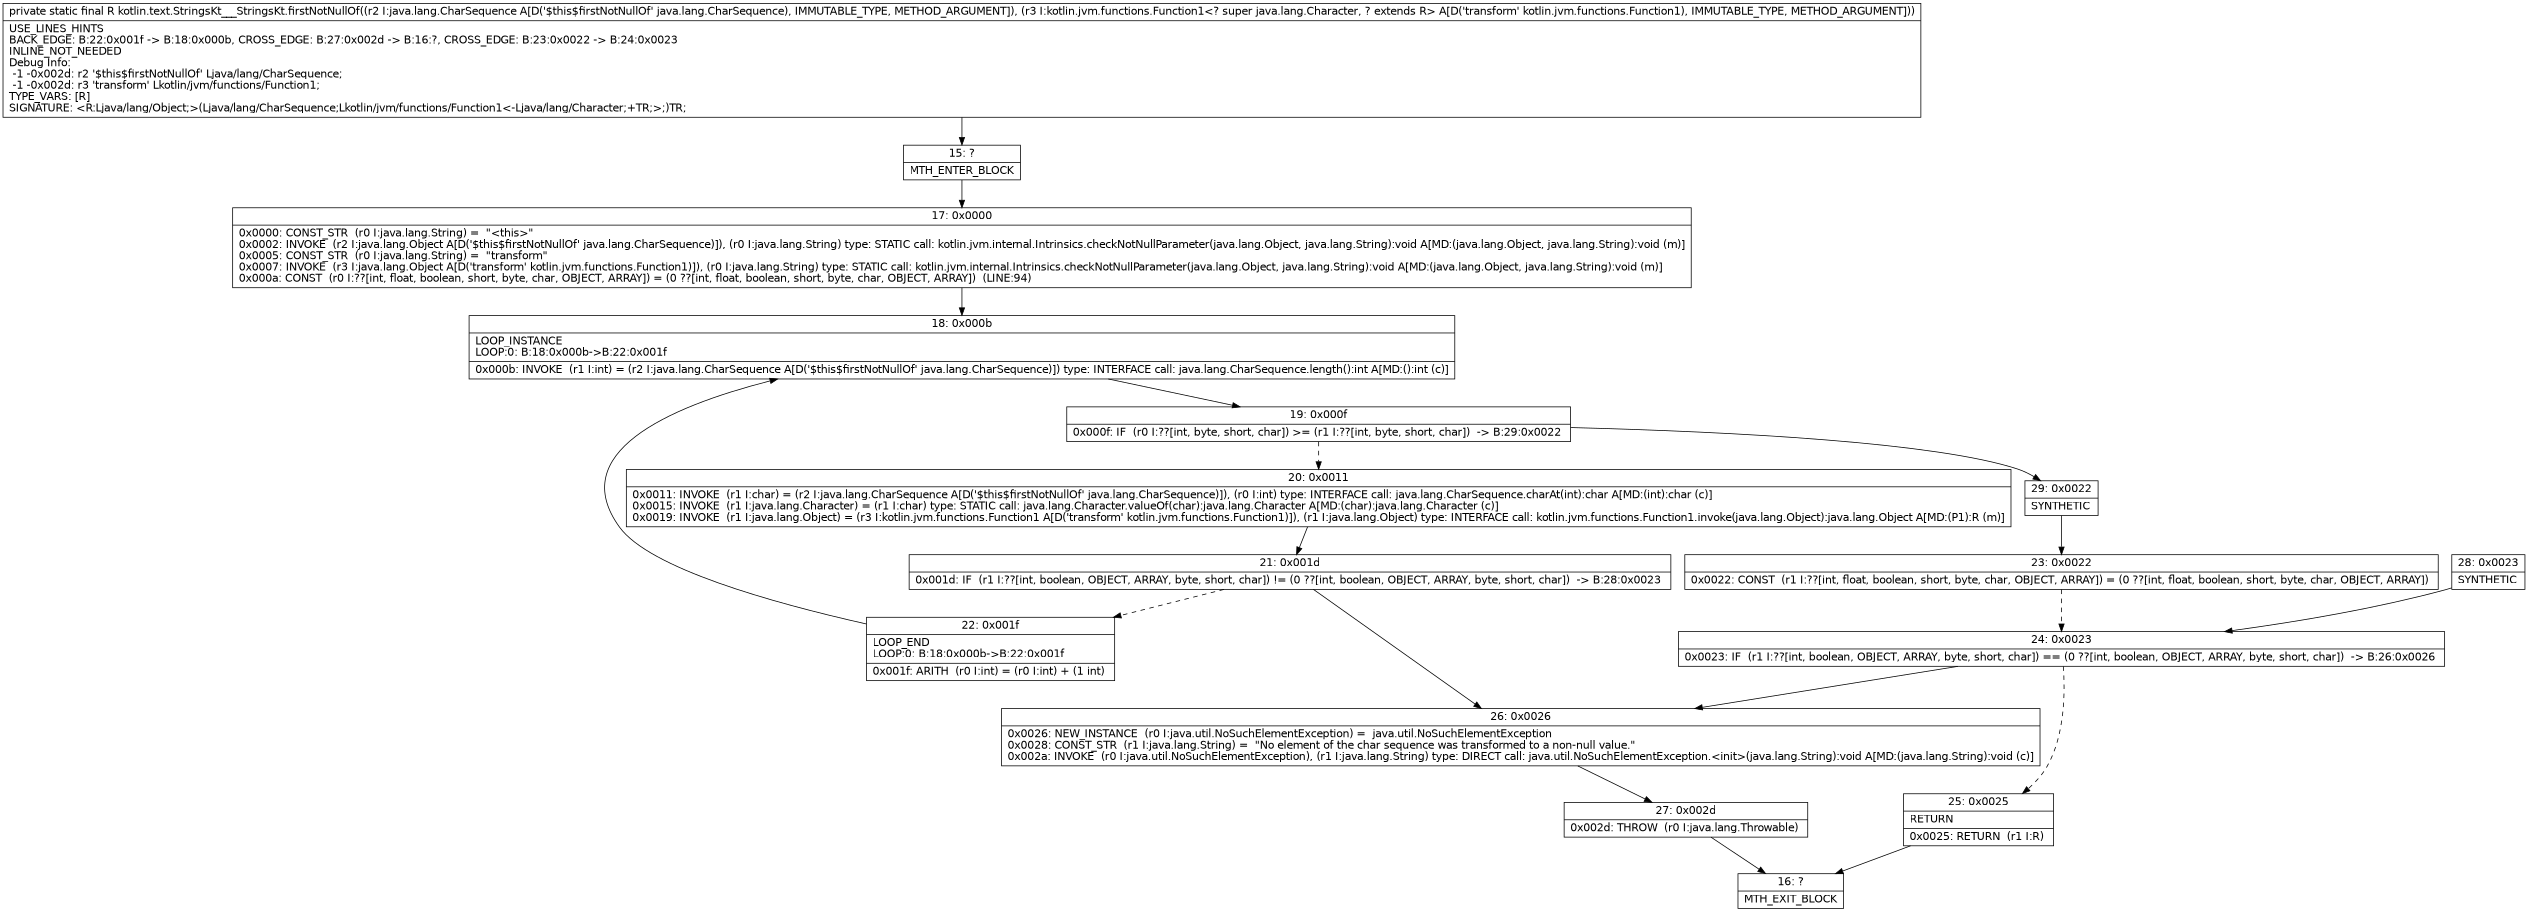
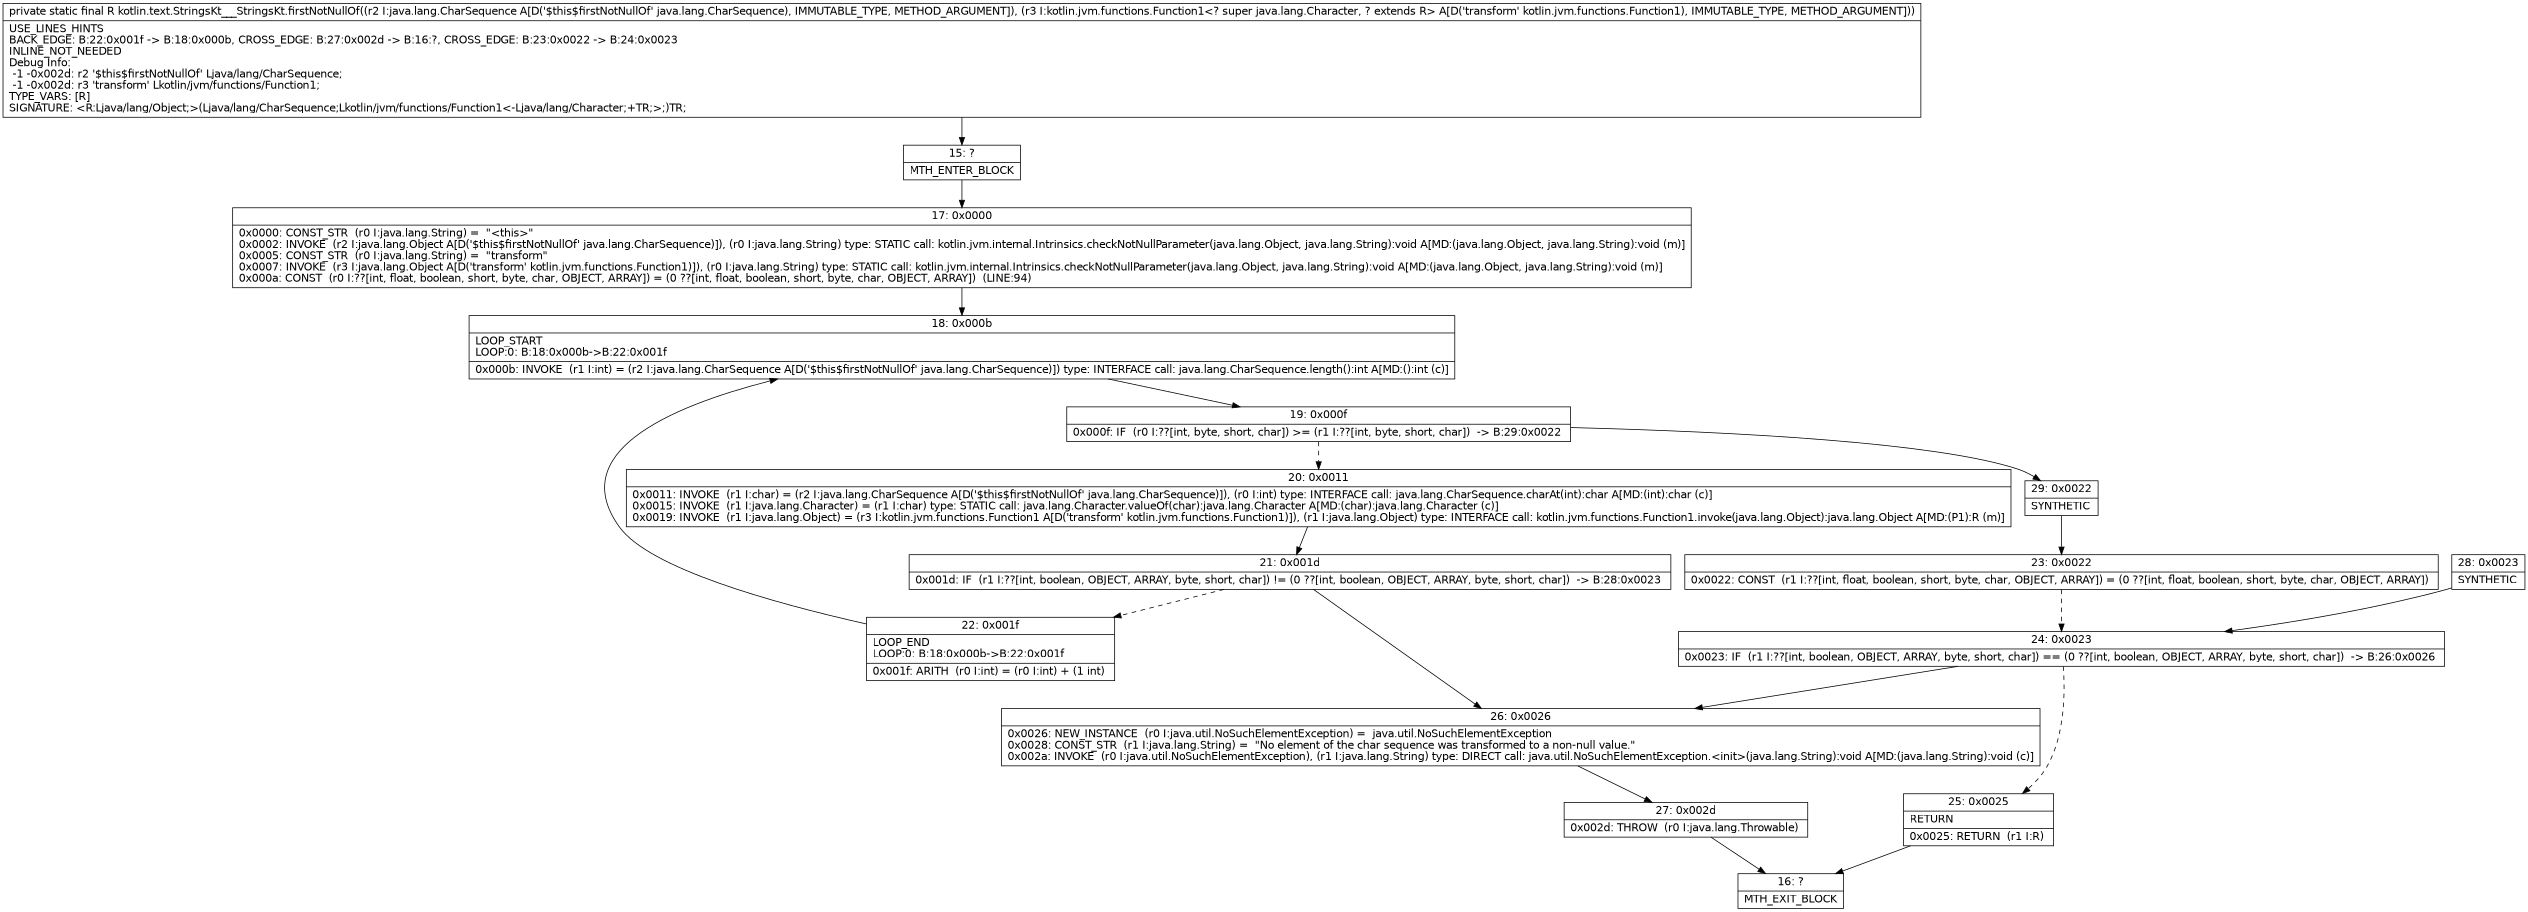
node "18: 0x000b": text "LOOP_INSTANCE" -> "LOOP_START"
